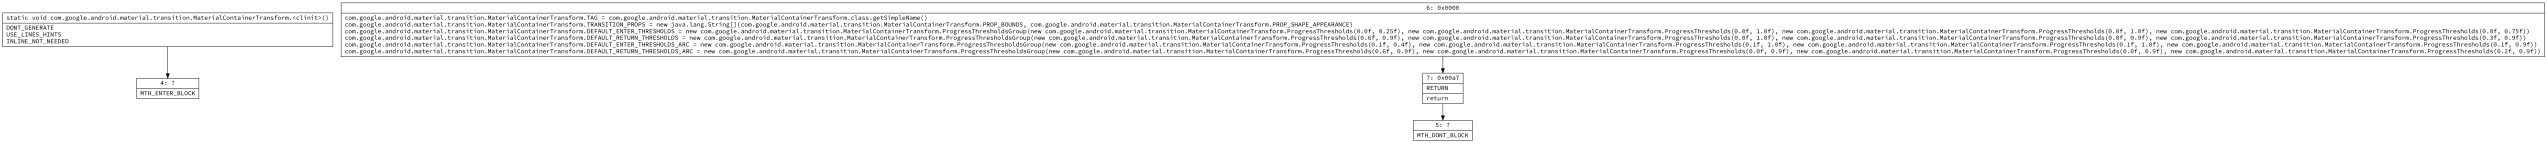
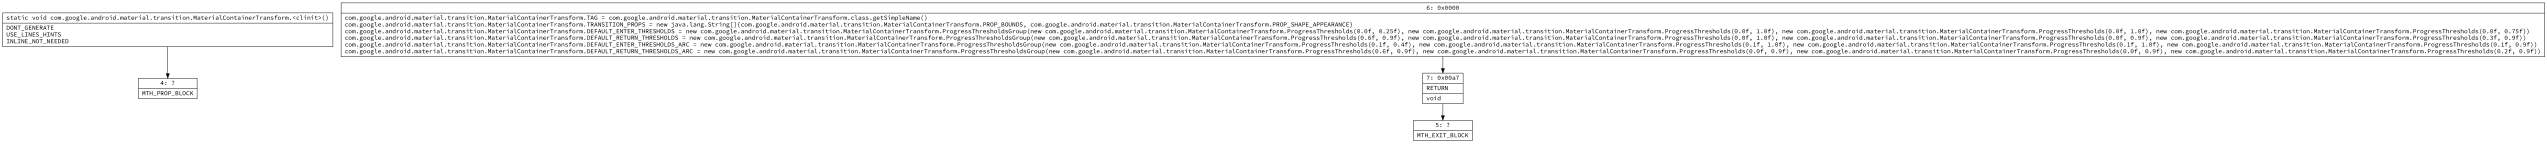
node "4: ?": text "MTH_ENTER_BLOCK" -> "MTH_PROP_BLOCK"
node "7: 0x00a7": text "return" -> "void"
node "5: ?": text "MTH_DONT_BLOCK" -> "MTH_EXIT_BLOCK"
